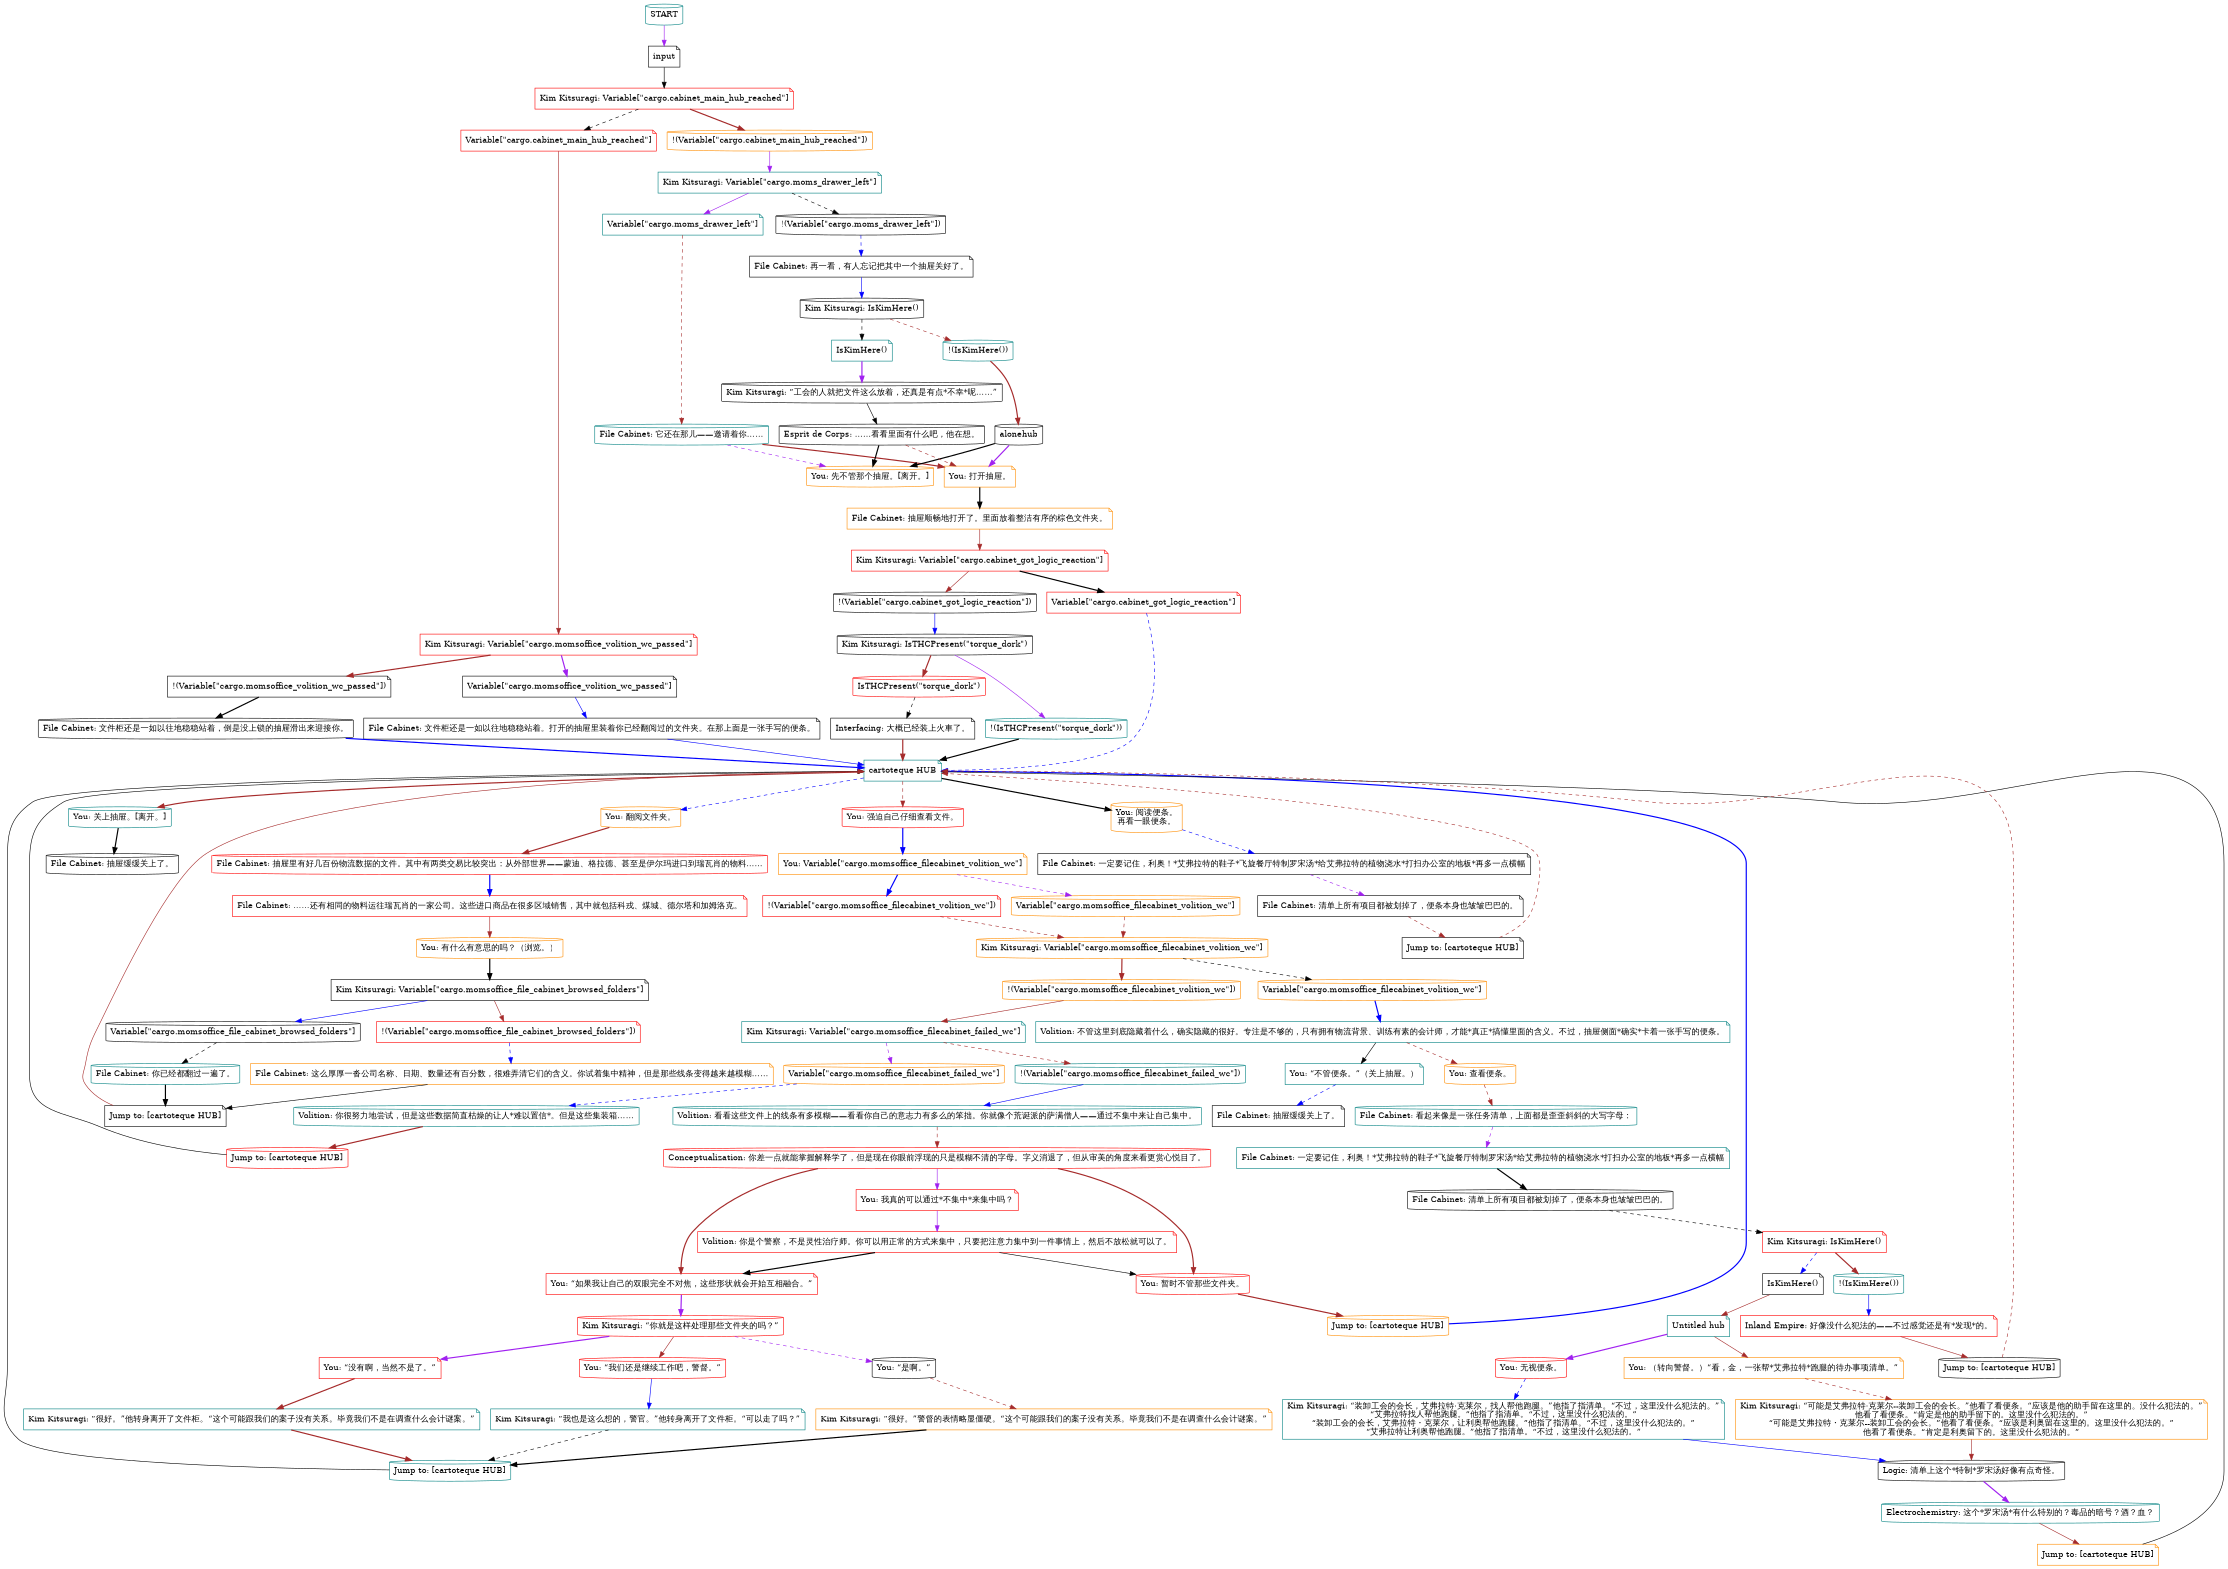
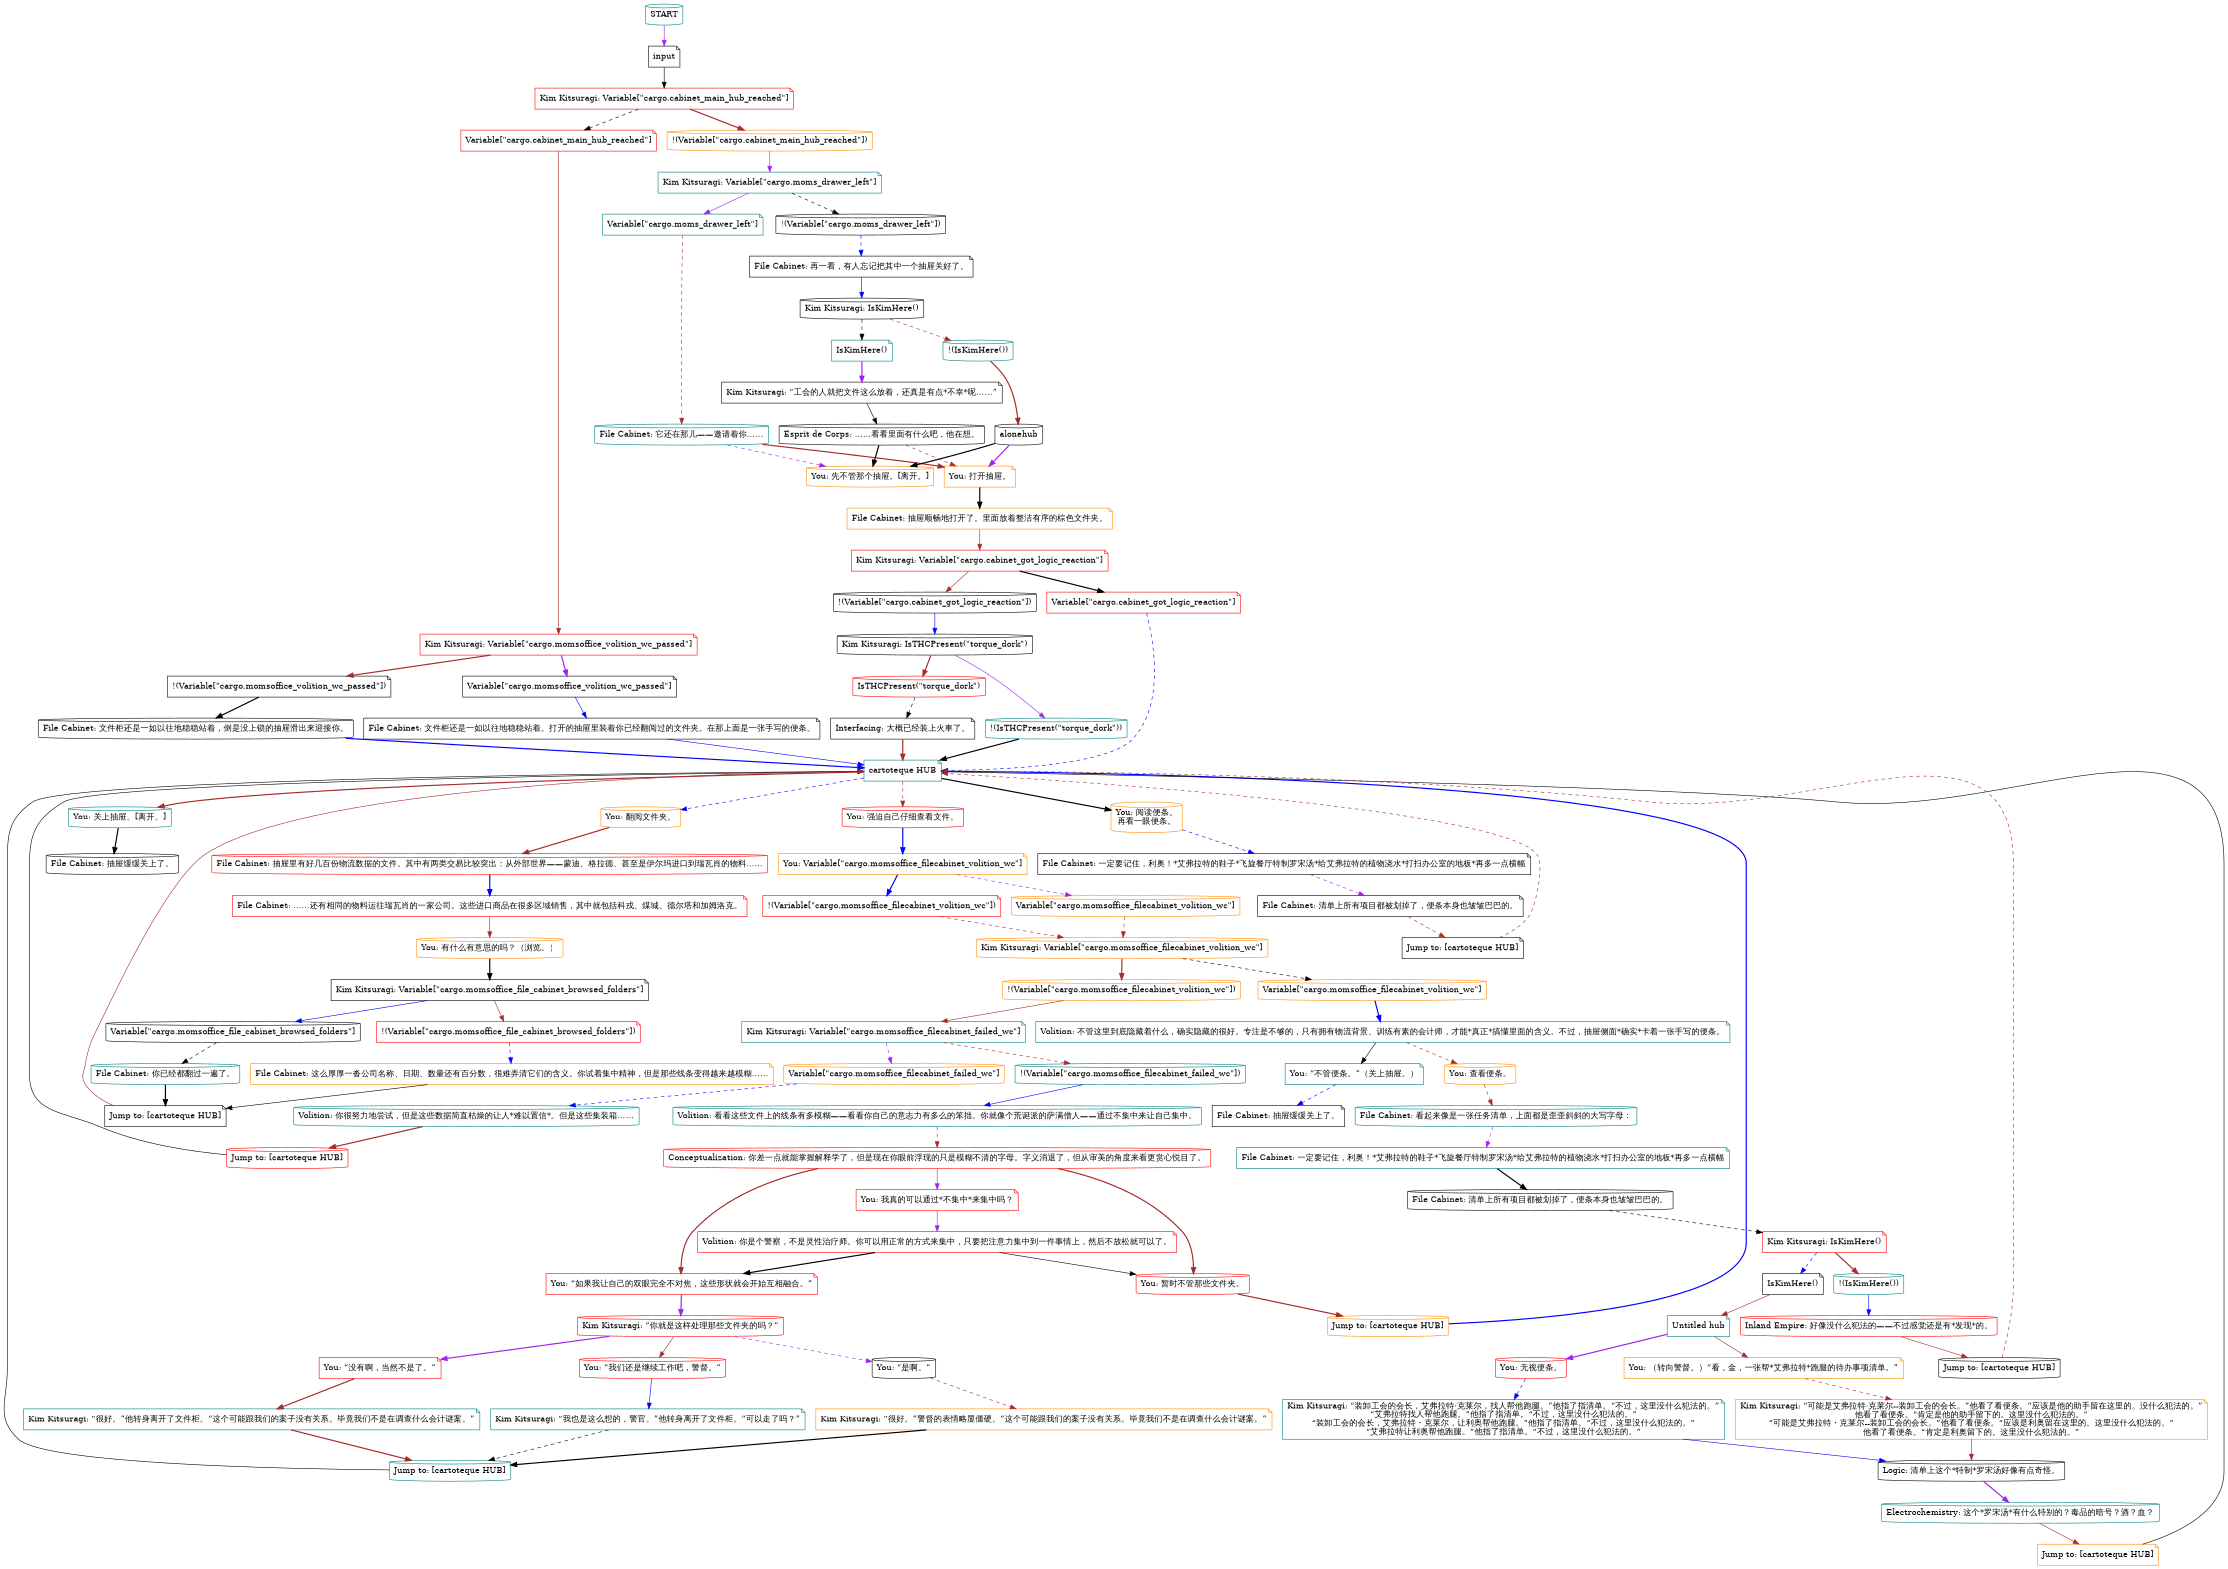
node "Kim Kitsuragi: “工会的人就把文件这么放着，还真是有点*不幸*呢……”": shape cylinder -> note
node "Inland Empire: 好像没什么犯法的——不过感觉还是有*发现*的。": shape note -> cylinder
